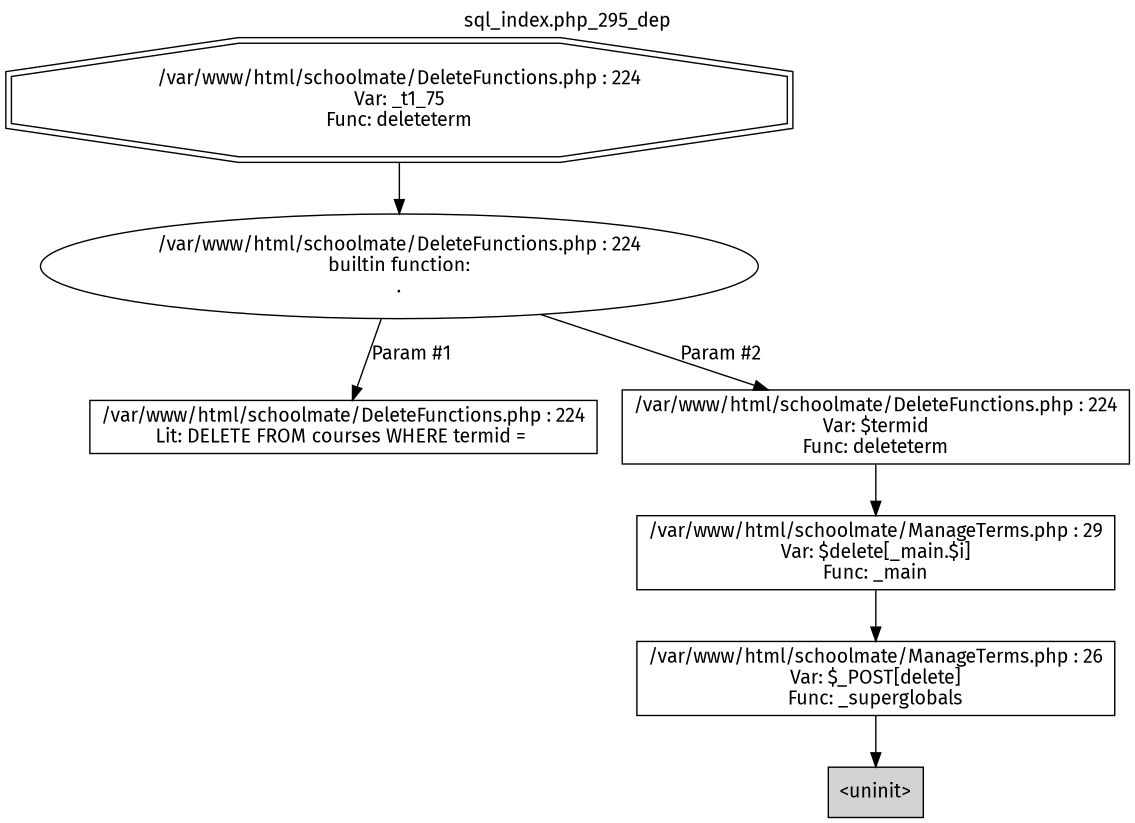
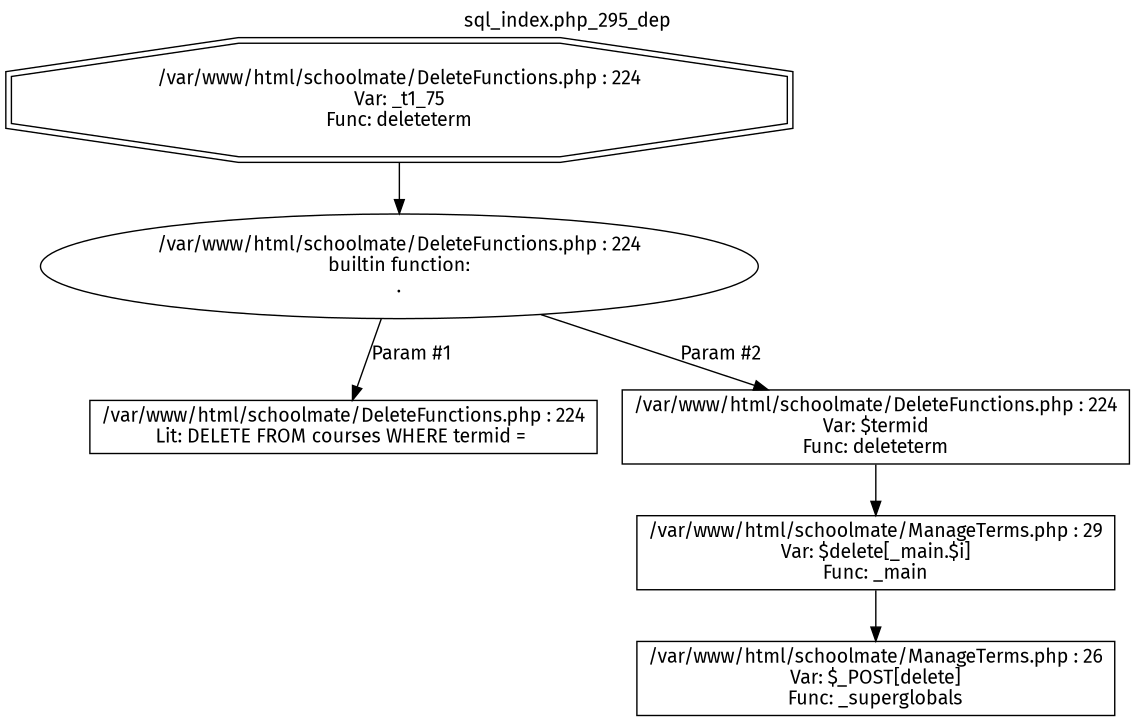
node "<uninit>": removed
